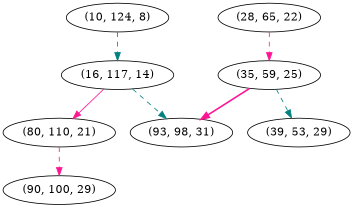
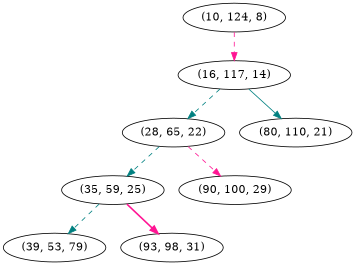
edge "(10, 124, 8)" -> "(16, 117, 14)": color teal -> deeppink
edge "(28, 65, 22)" -> "(35, 59, 25)": color deeppink -> teal
edge "(16, 117, 14)" -> "(80, 110, 21)": color deeppink -> teal
edge "(16, 117, 14)" -> "(93, 98, 31)": now "(16, 117, 14)" -> "(28, 65, 22)"
node "(39, 53, 29)": label "(39, 53, 29)" -> "(39, 53, 79)"
edge "(80, 110, 21)" -> "(90, 100, 29)": now "(28, 65, 22)" -> "(90, 100, 29)"
